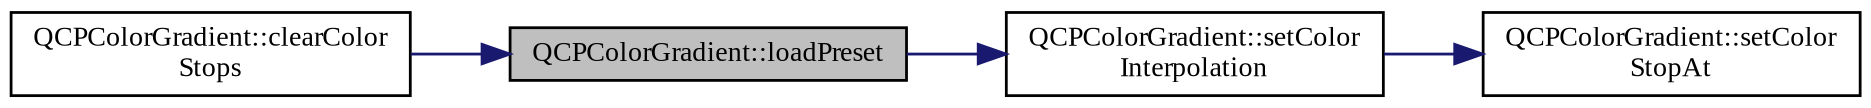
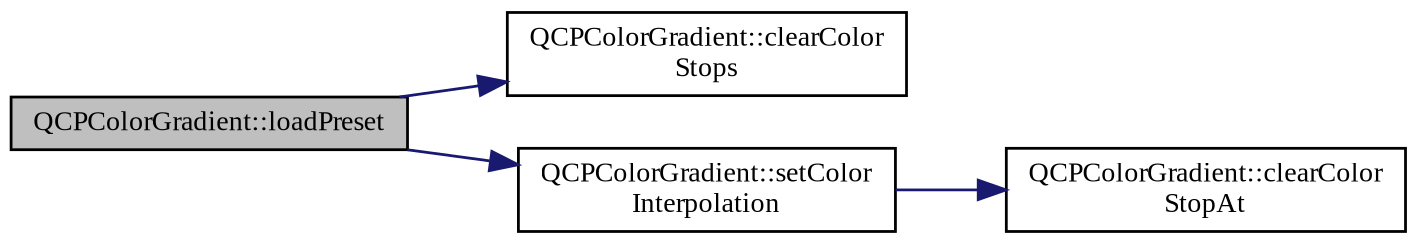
edge "QCPColorGradient::clearColor Stops" -> "QCPColorGradient::loadPreset": reversed
node "QCPColorGradient::setColor StopAt": label "QCPColorGradient::setColor StopAt" -> "QCPColorGradient::clearColor StopAt"
